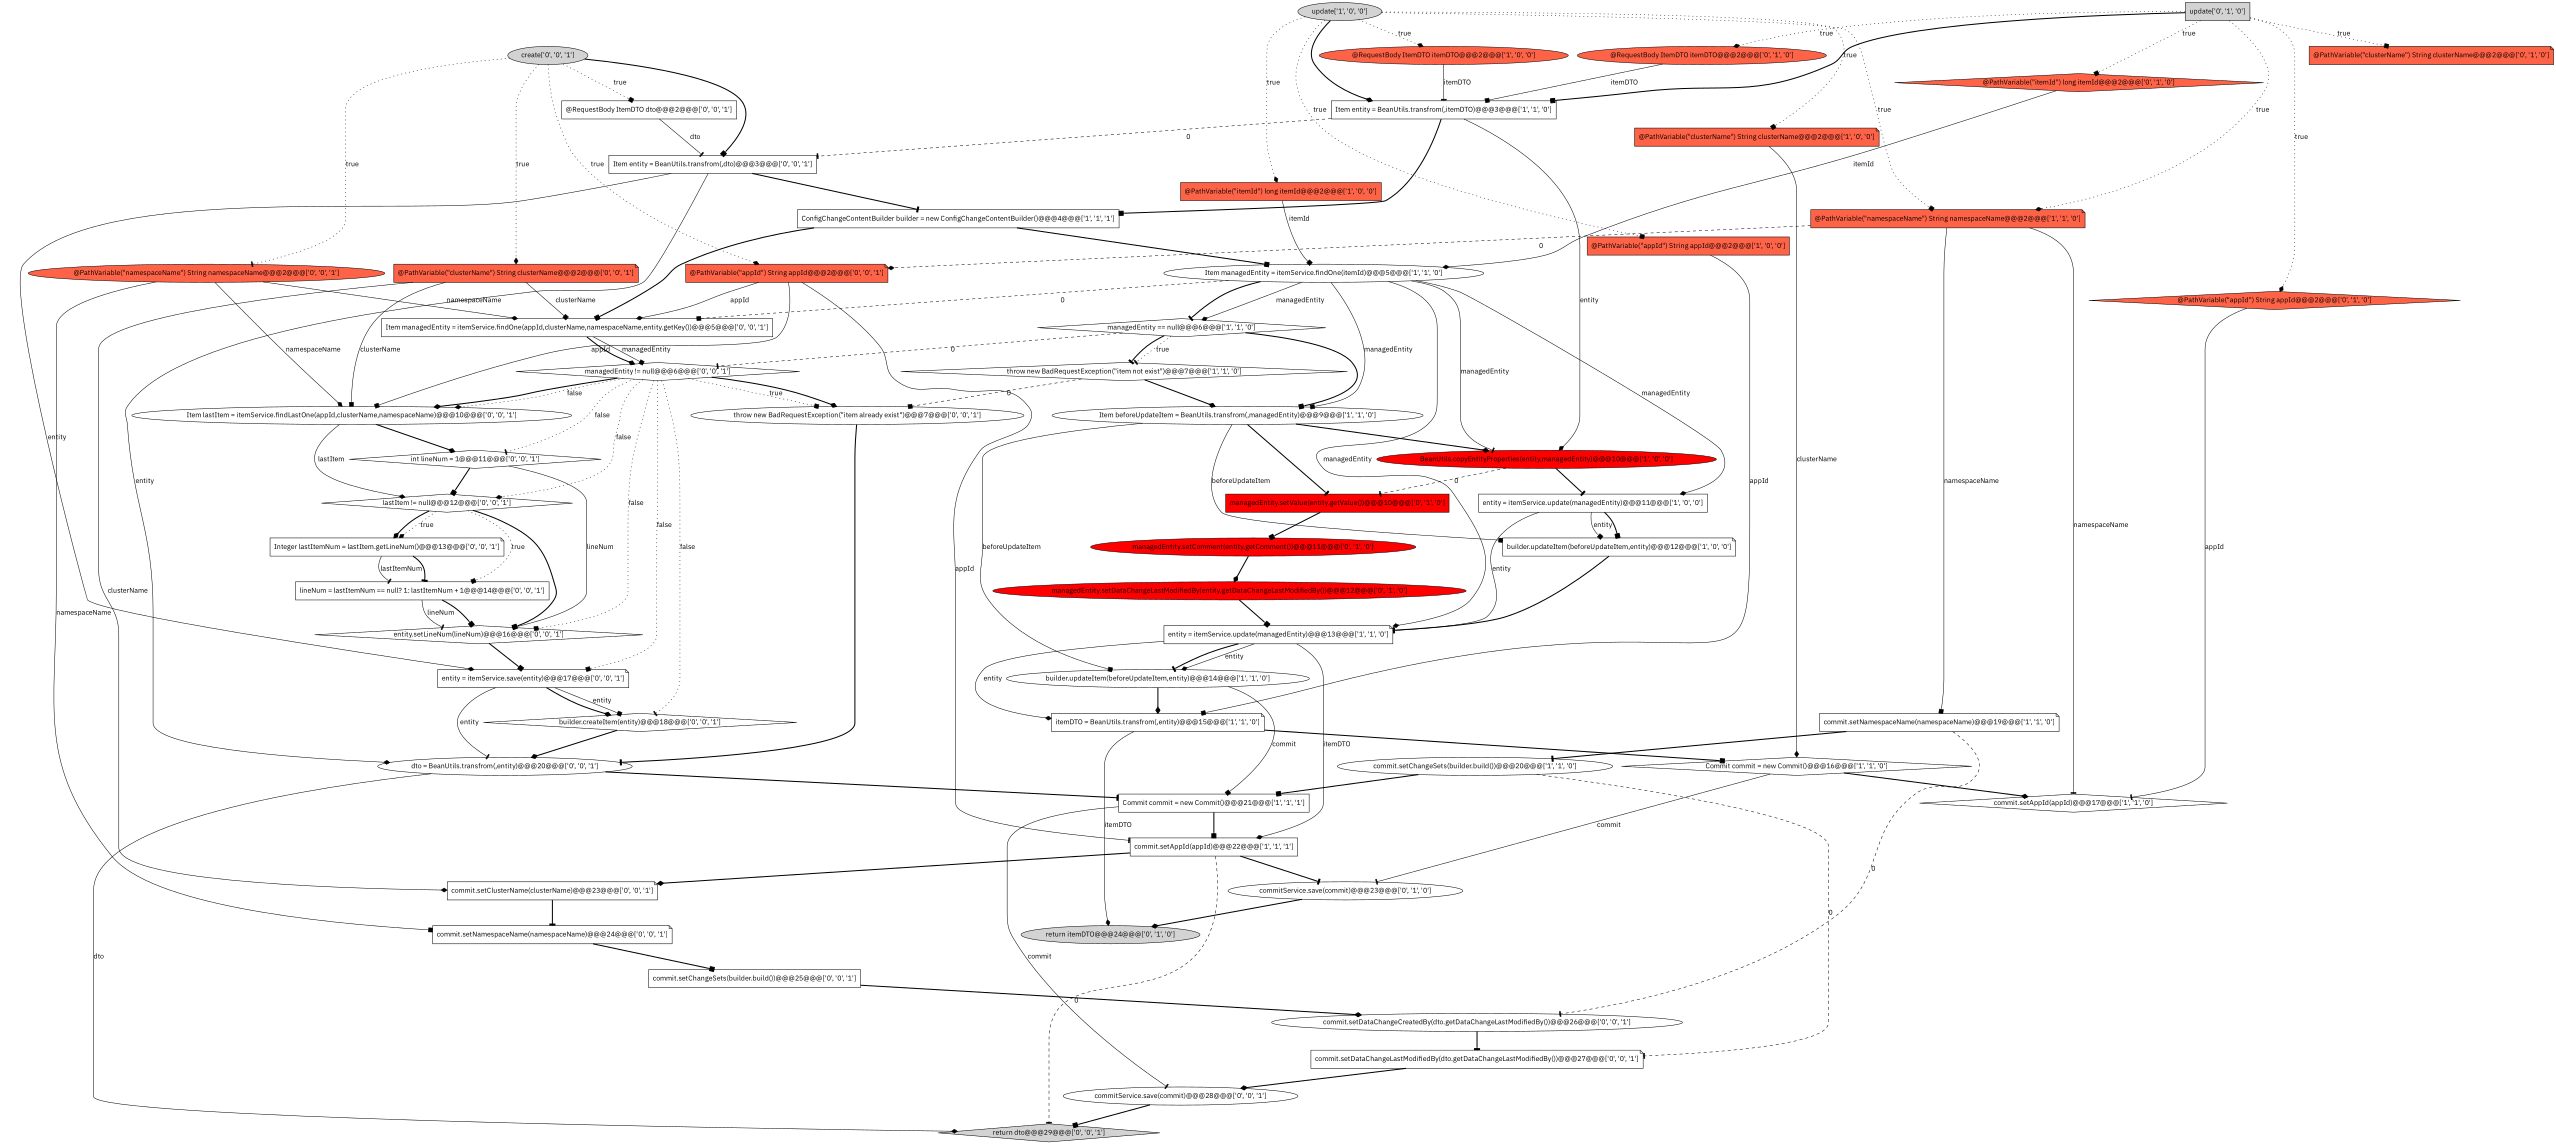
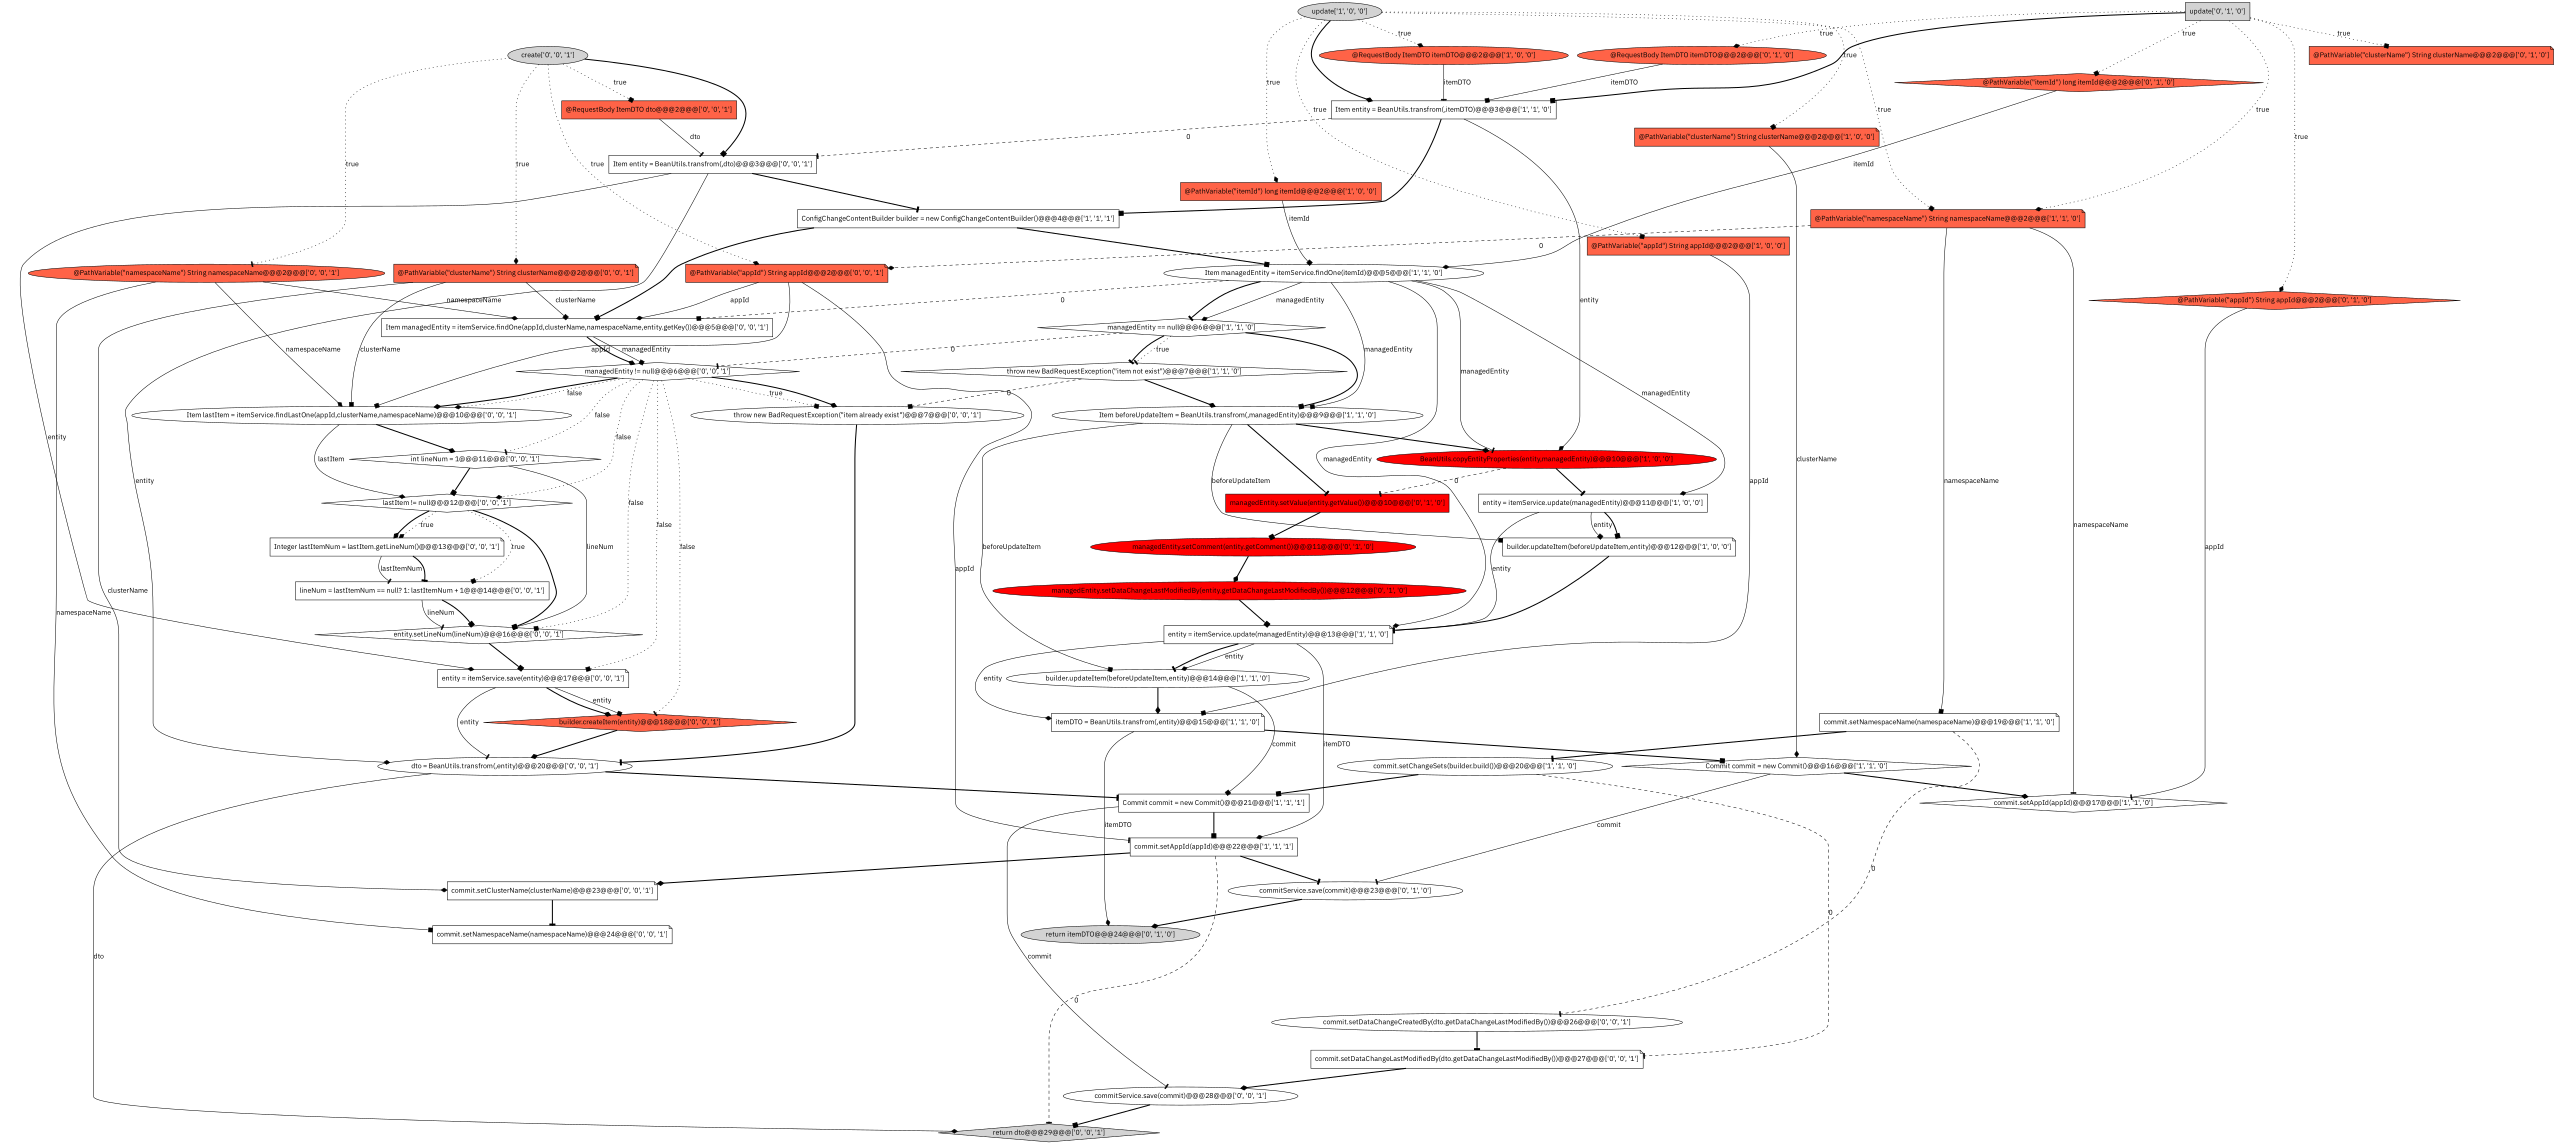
node "@RequestBody ItemDTO dto@@@2@@@['0', '0', '1']": fillcolor white -> tomato
node "builder.createItem(entity)@@@18@@@['0', '0', '1']": fillcolor white -> tomato
node "commit.setChangeSets(builder.build())@@@25@@@['0', '0', '1']": removed
